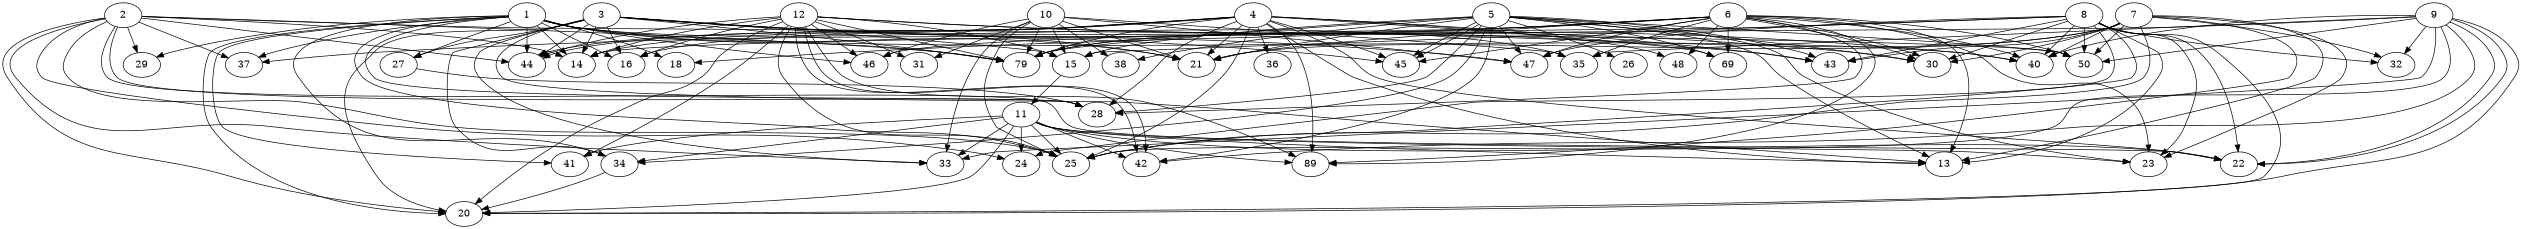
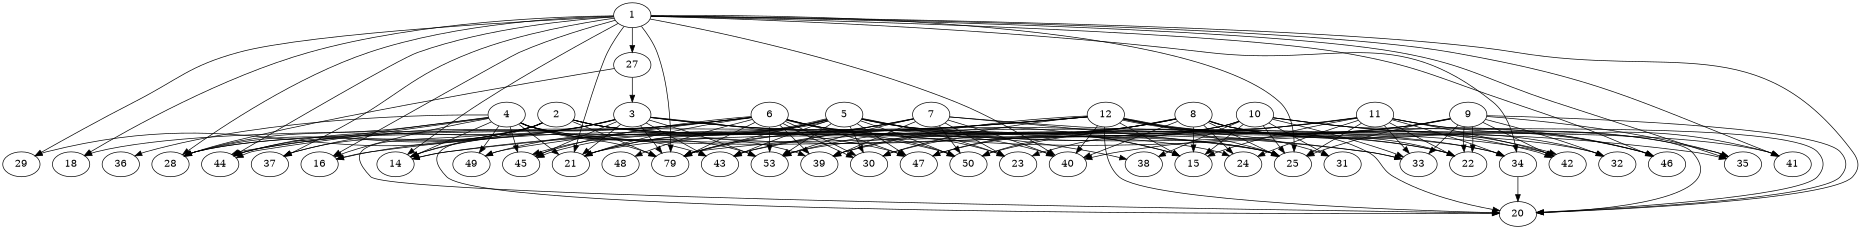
edge "4" -> "48": removed
edge "3" -> "27": reversed
edge "7" -> "30": removed
edge "8" -> "23": removed
node "26": removed
node "69": label "69" -> "49"
edge "15" -> "11": reversed
edge "10" -> "20": added
node "89": label "89" -> "39"
node "13": label "13" -> "53"
